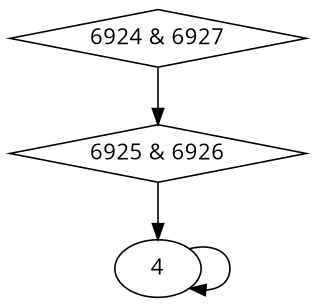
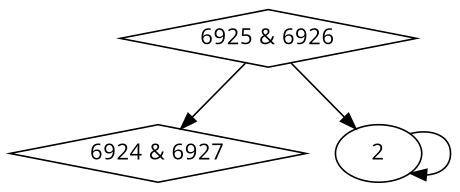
edge "6924 & 6927" -> "6925 & 6926": reversed
node "4": label "4" -> "2"
